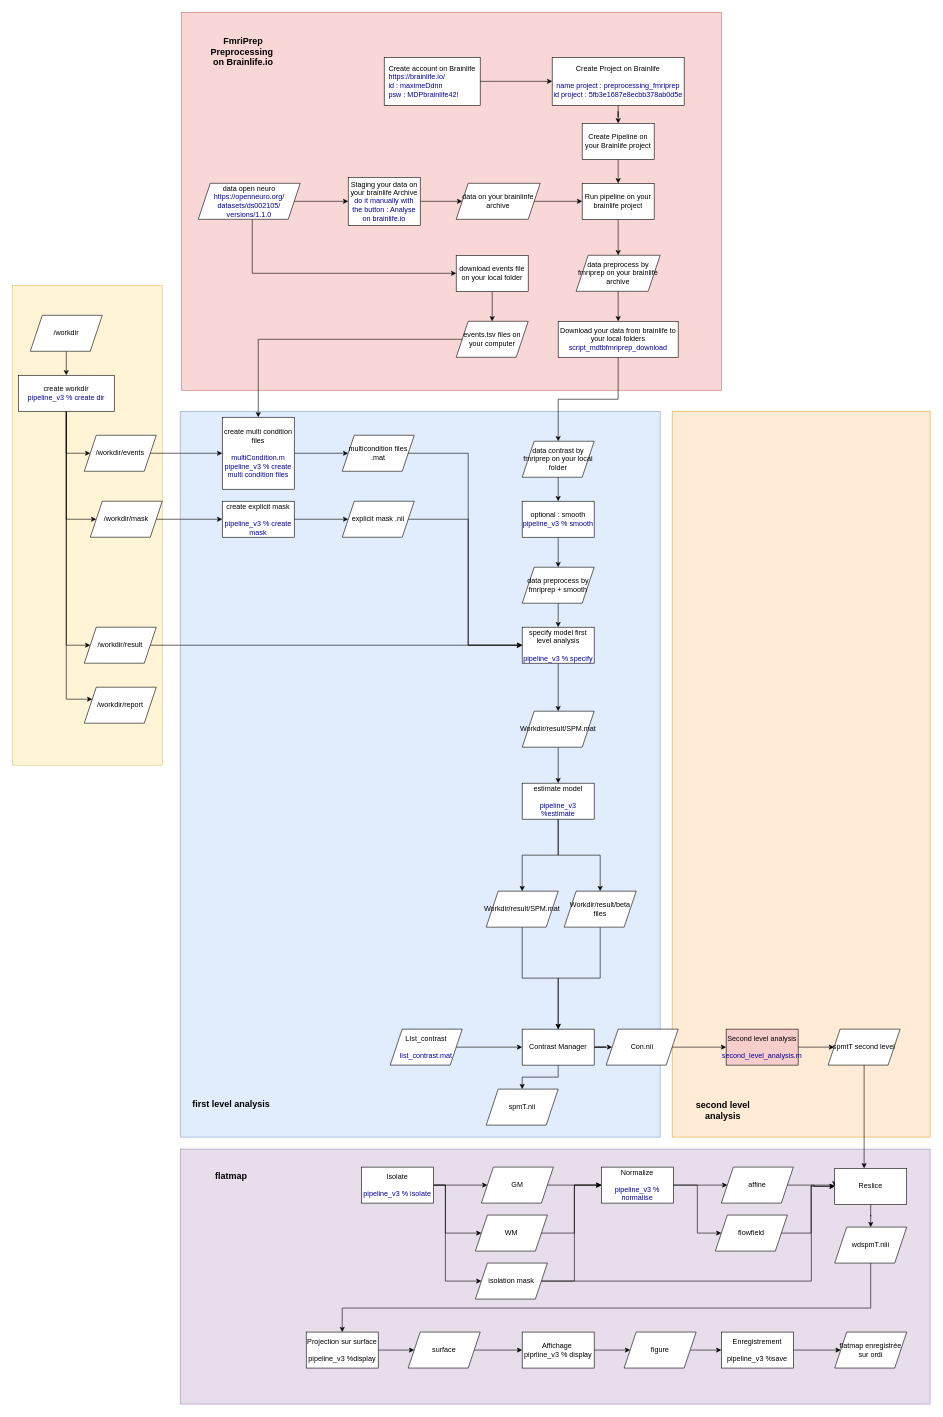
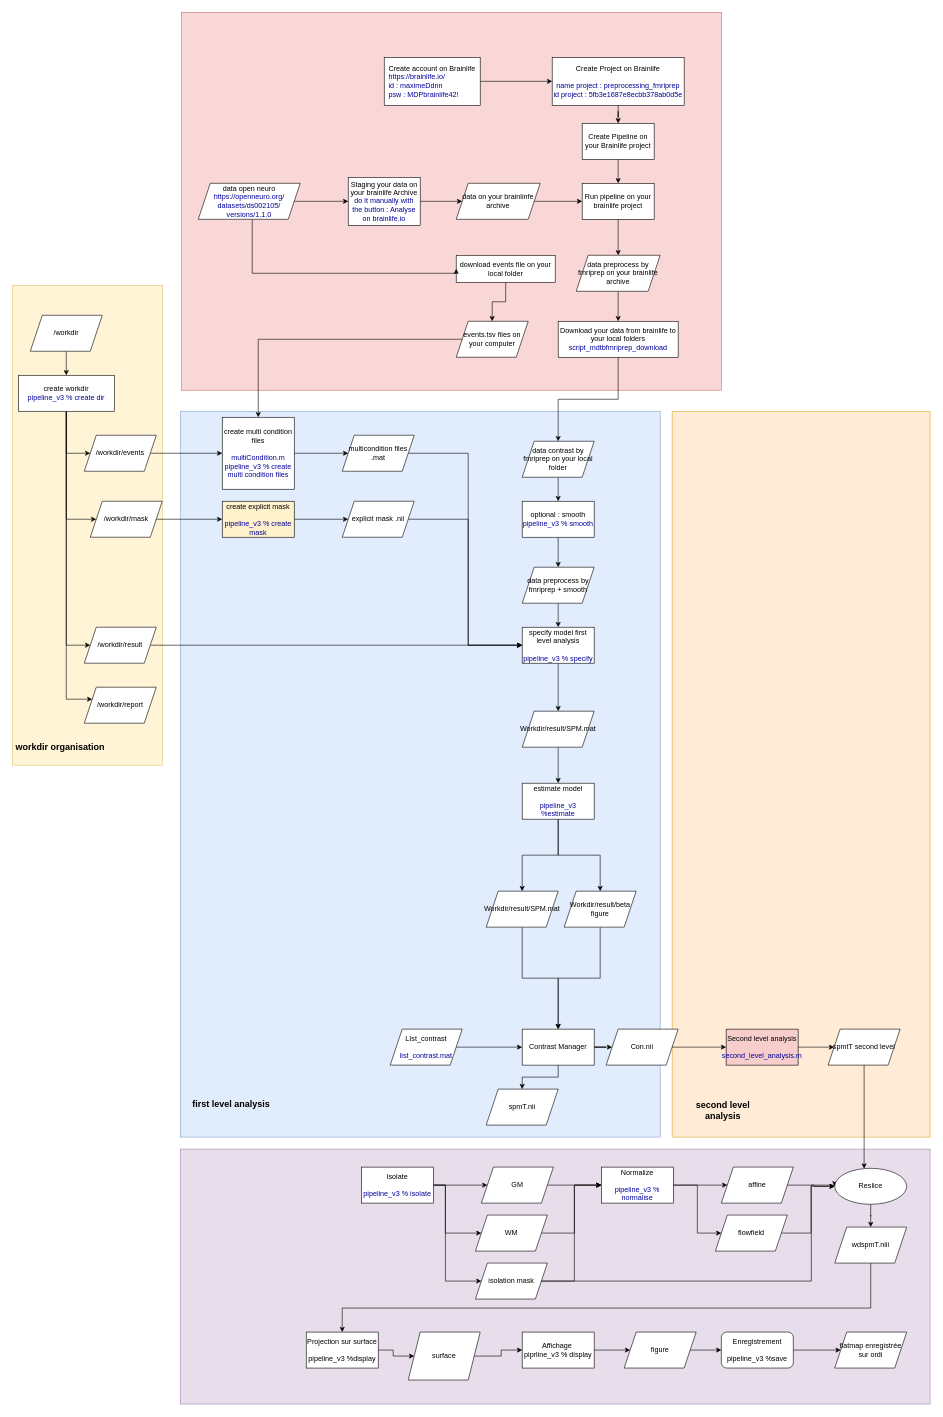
node "FmriPrep Preprocessing on Brainlife.io": removed
node "download events file on your local folder": size 72x36 -> 99x27
node "create explicit mask pipeline_v3 % create mask": fillcolor #ffffff -> #fff2cc
node "workdir organisation": added
node "Workdir/result/beta files": label "Workdir/result/beta files" -> "Workdir/result/beta figure"
node "flatmap": removed
node "Reslice": shape rectangle -> ellipse
node "surface": size 72x36 -> 72x48
node "Enregistrement pipeline_v3 %save": shape rectangle -> rounded rectangle
